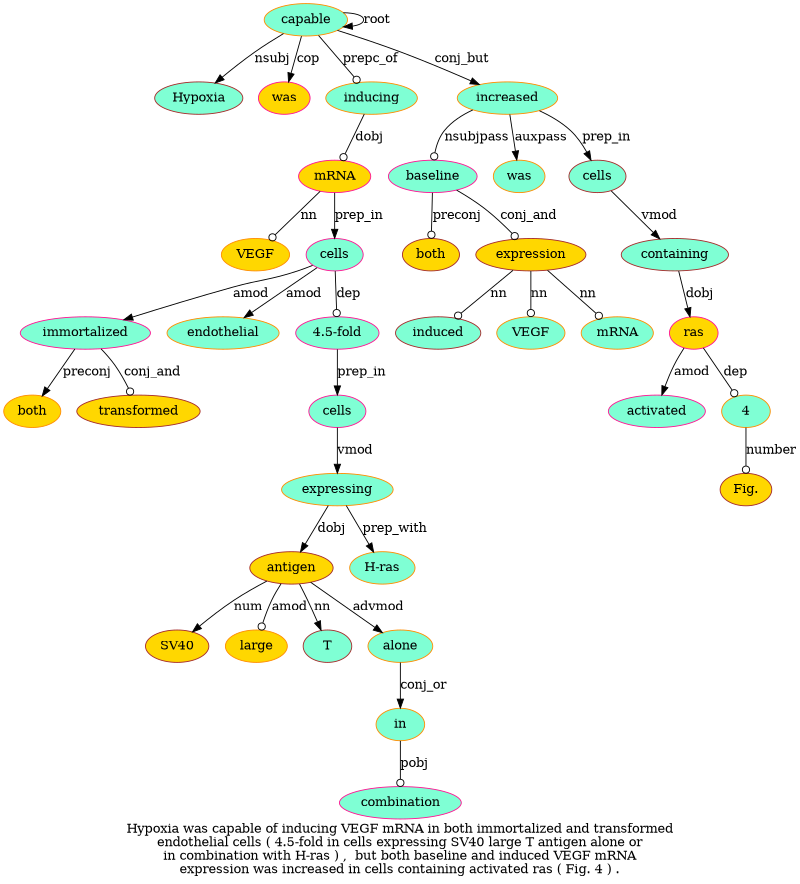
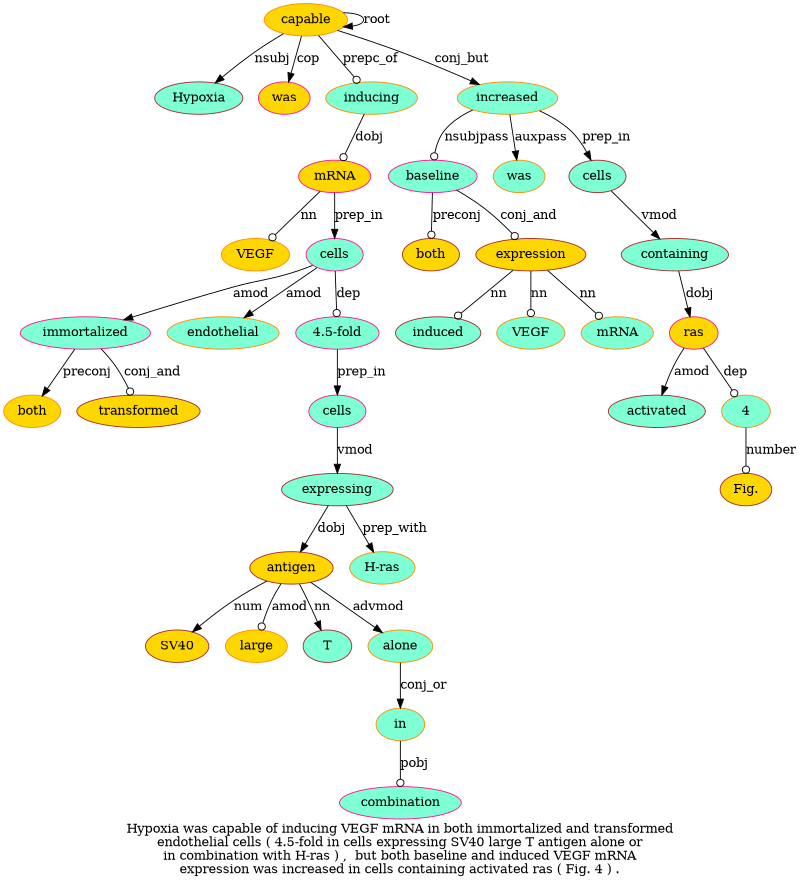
node "capable": fillcolor aquamarine -> gold
node "activated": color deeppink -> brown
node "expressing": color darkorange -> brown
